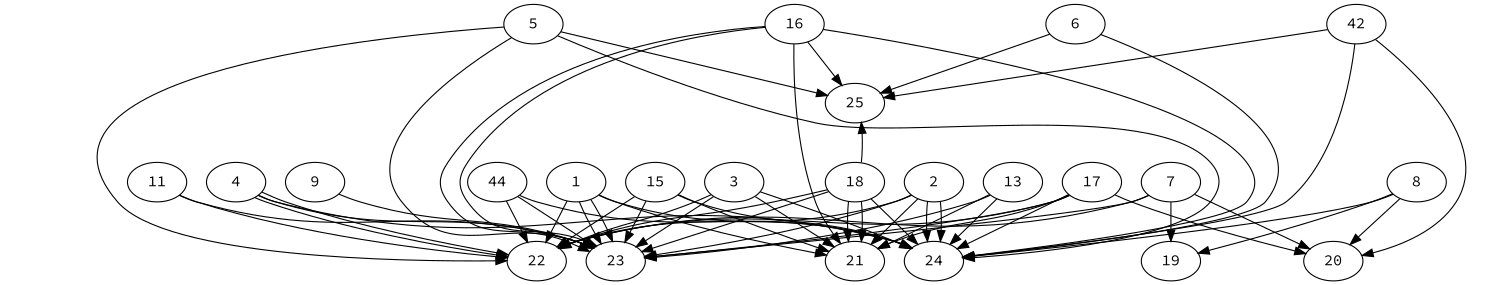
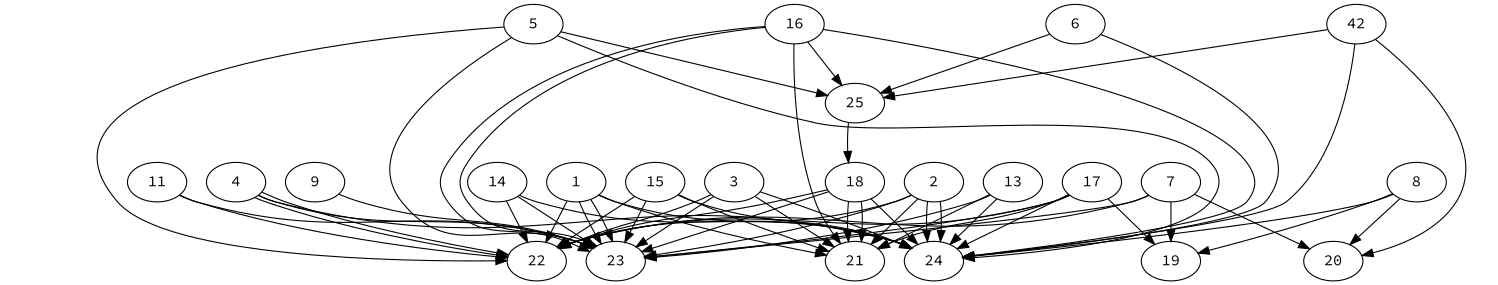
edge "18" -> "25": reversed
node "44": label "44" -> "14"
edge "17" -> "20": now "17" -> "19"
